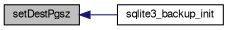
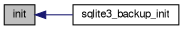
node "setDestPgsz": label "setDestPgsz" -> "init"
